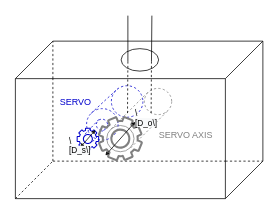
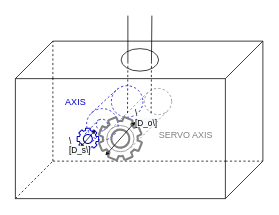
node "SERVO": label "SERVO" -> "AXIS"
